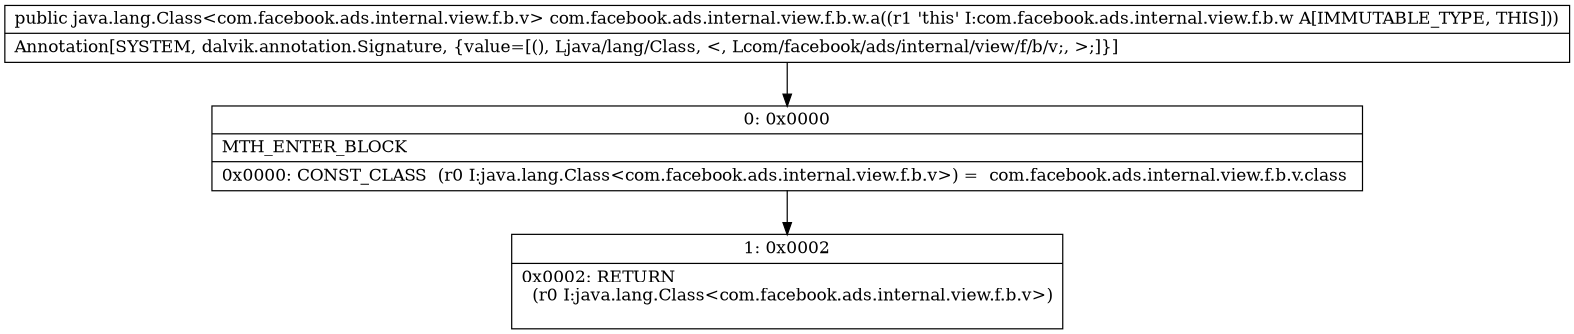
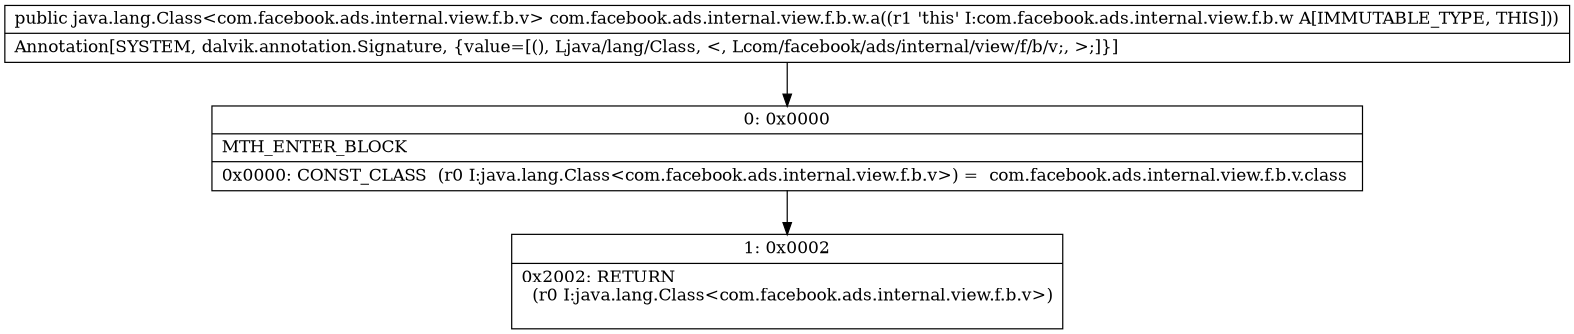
node "1: 0x0002": text "0x0002: RETURN" -> "0x2002: RETURN"
